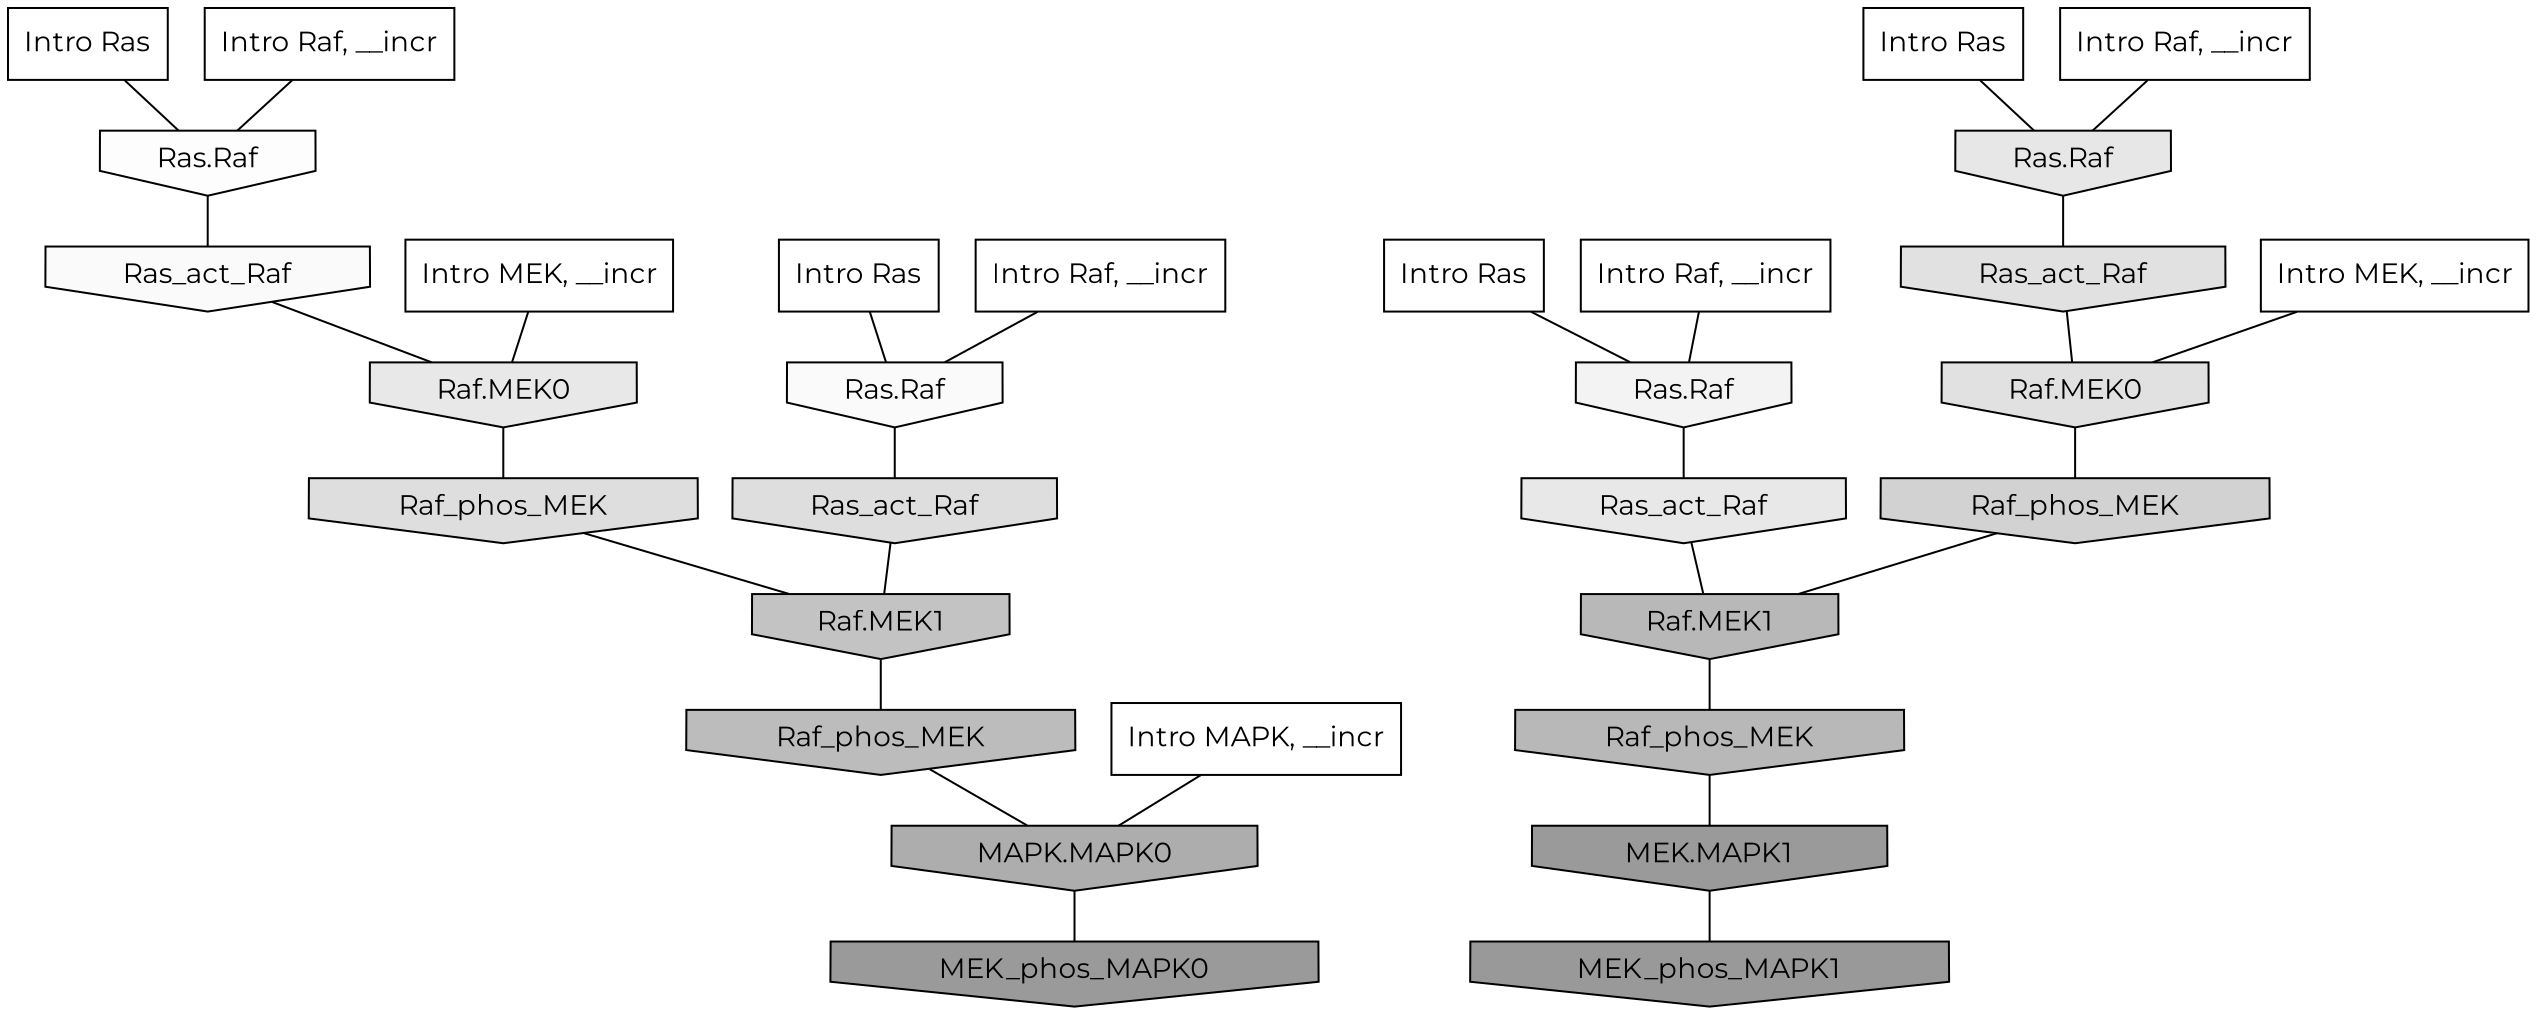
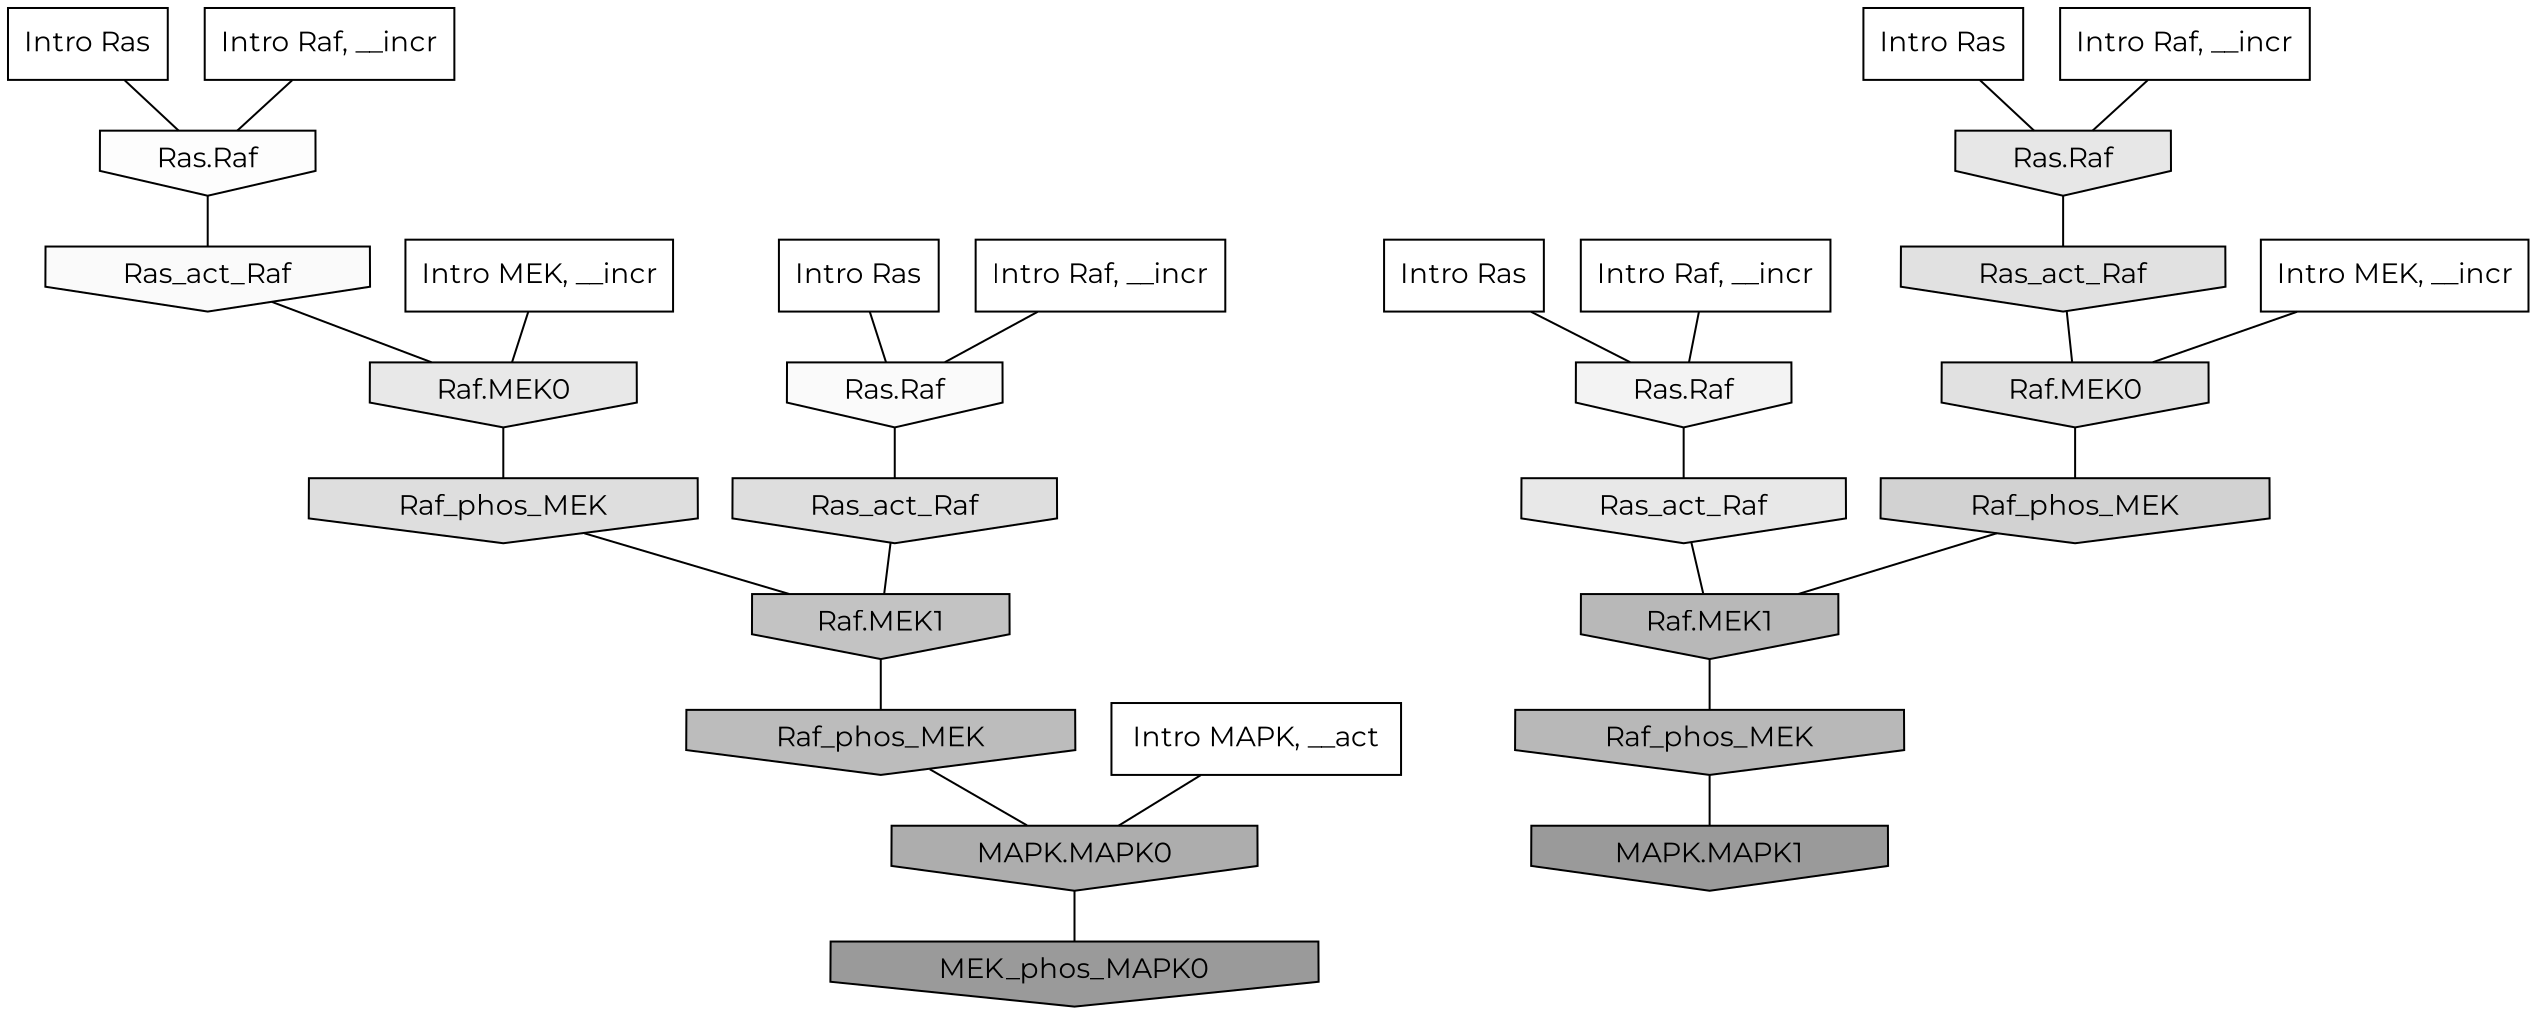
node "Intro MAPK, __incr": label "Intro MAPK, __incr" -> "Intro MAPK, __act"
node "MEK.MAPK1": label "MEK.MAPK1" -> "MAPK.MAPK1"
node "MEK_phos_MAPK1": removed
